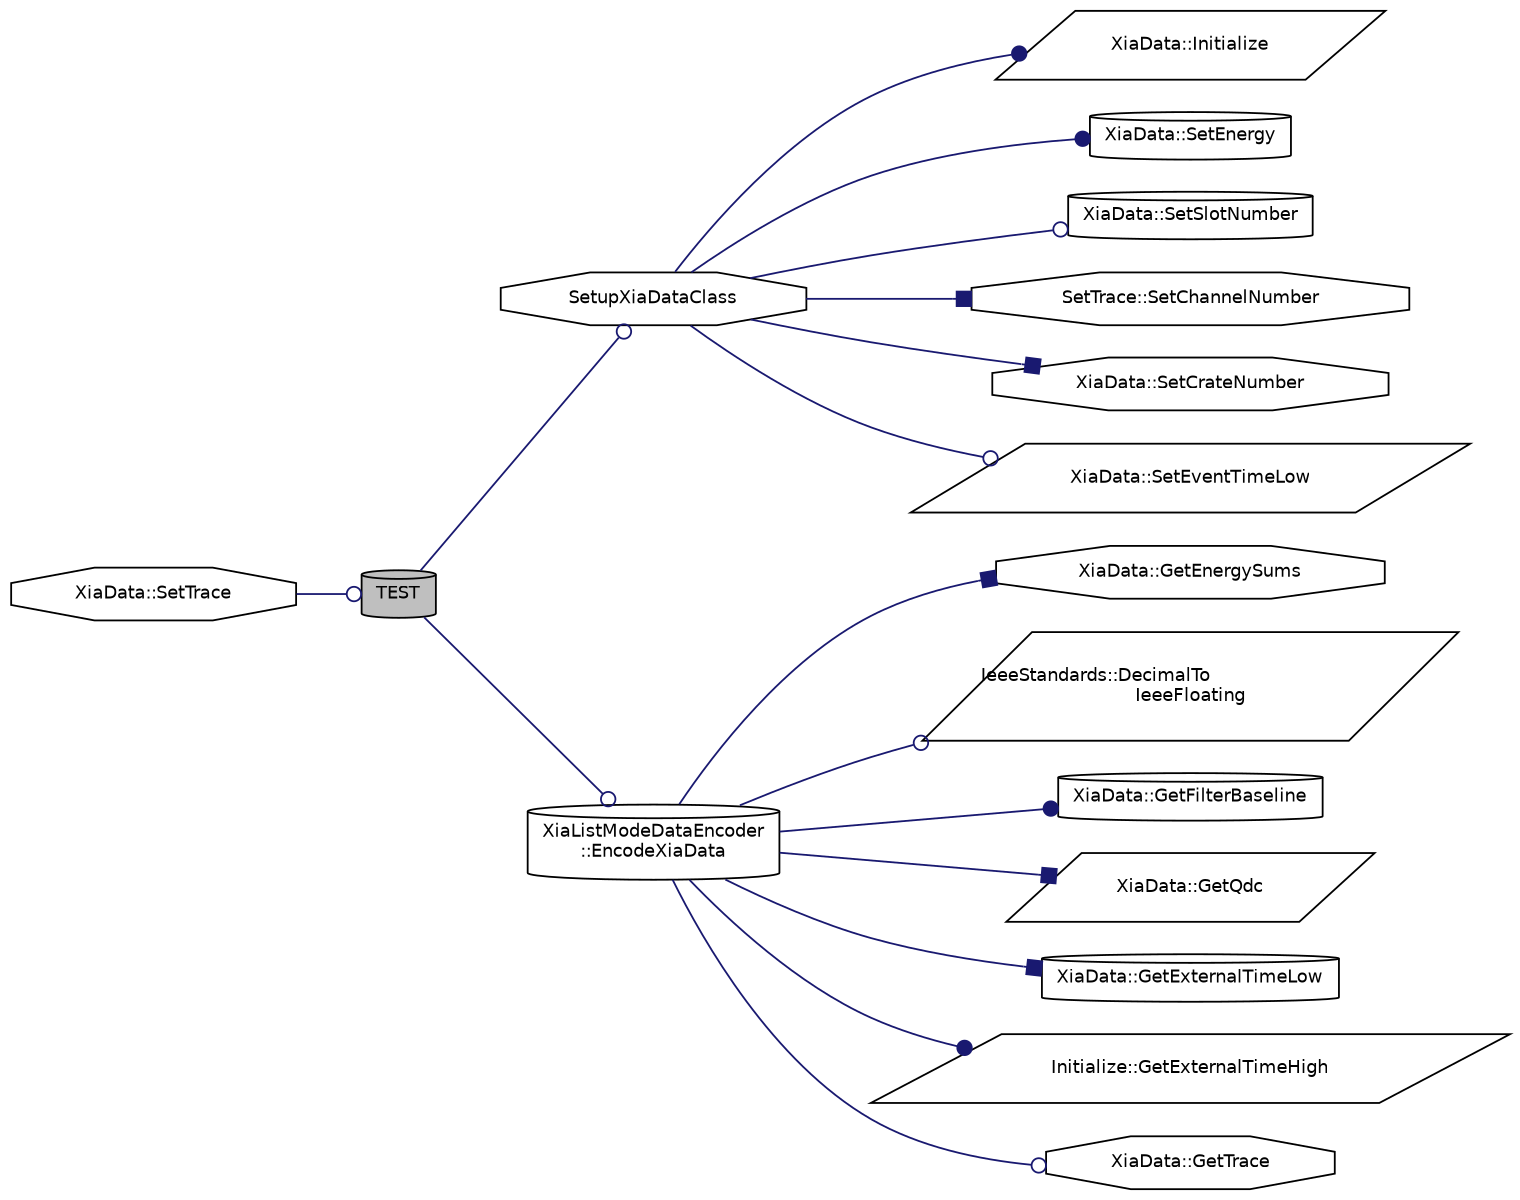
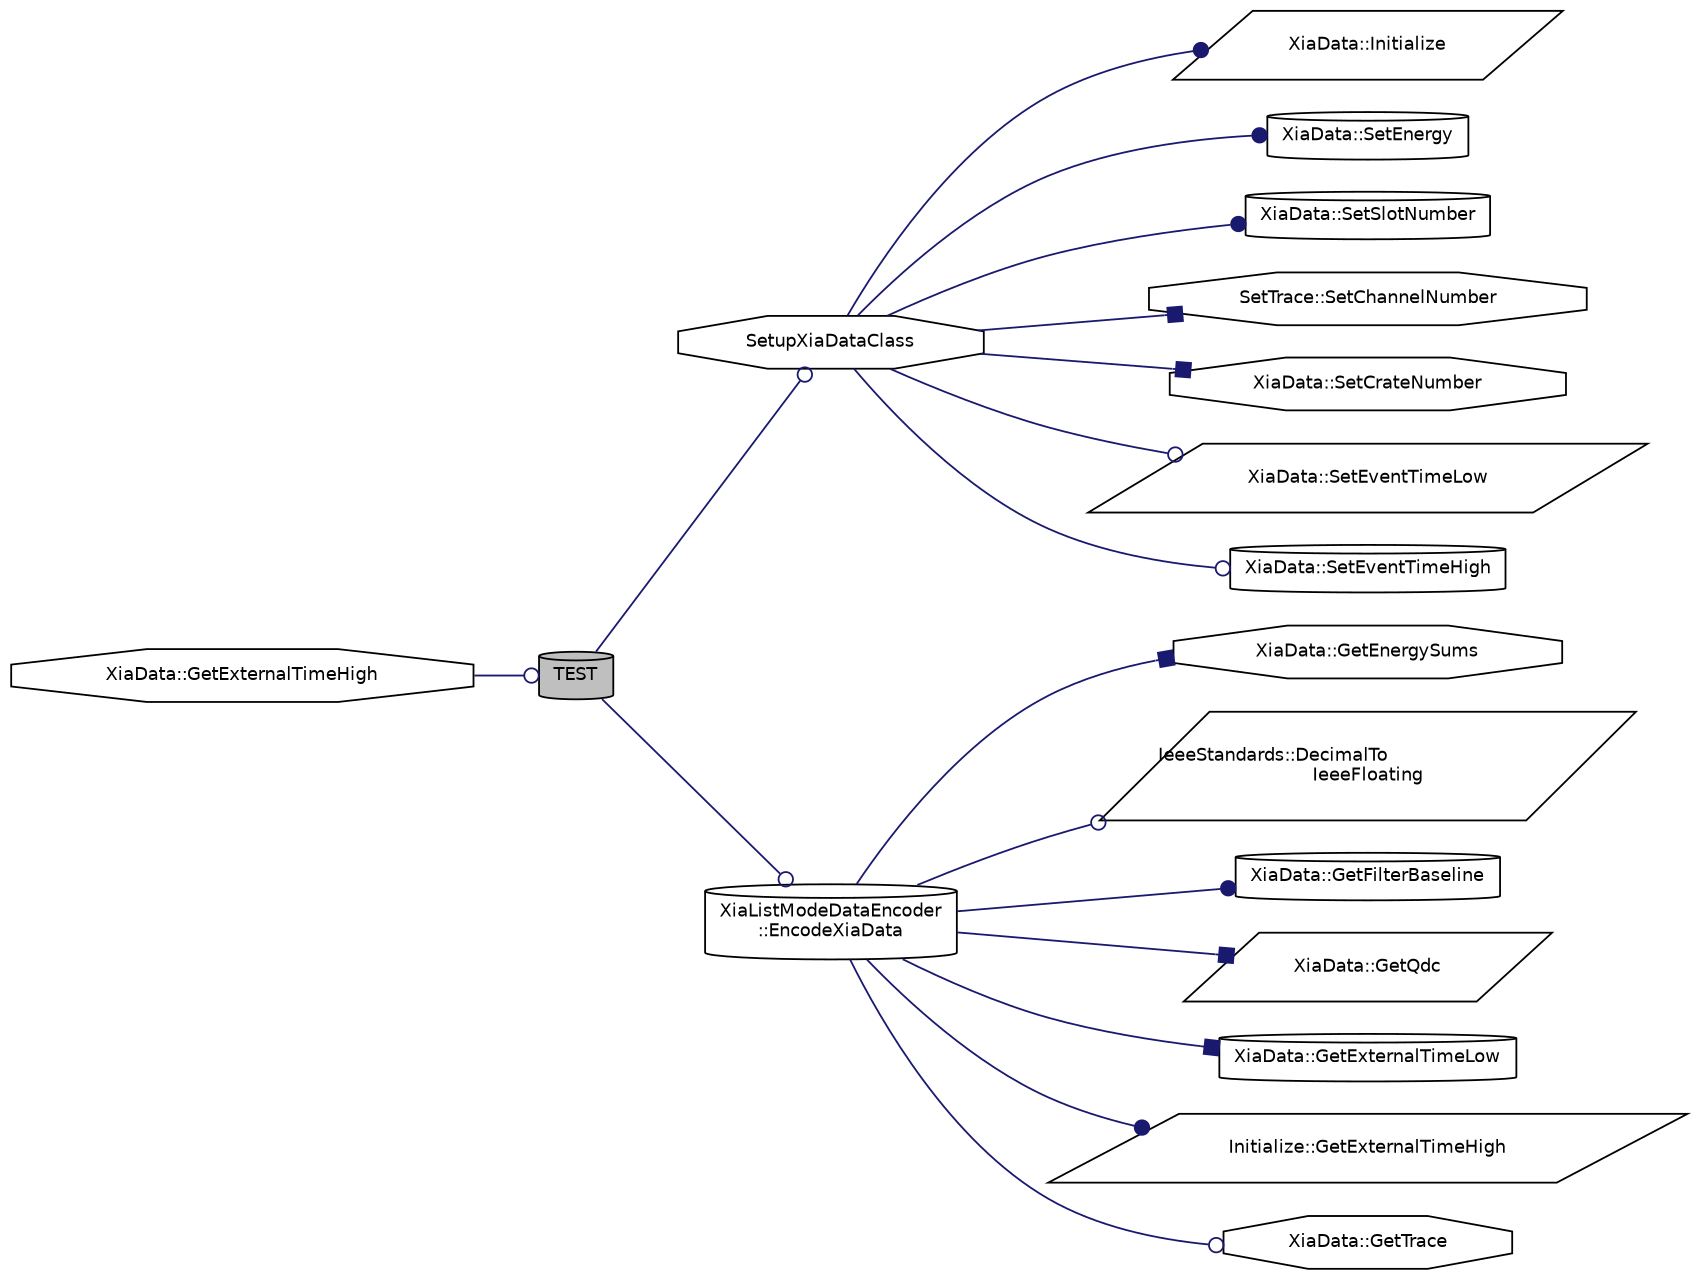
edge "SetupXiaDataClass" -> "XiaData::SetSlotNumber": arrowhead odot -> dot
node "XiaData::SetEventTimeHigh": added
node "XiaData::SetTrace": label "XiaData::SetTrace" -> "XiaData::GetExternalTimeHigh"
